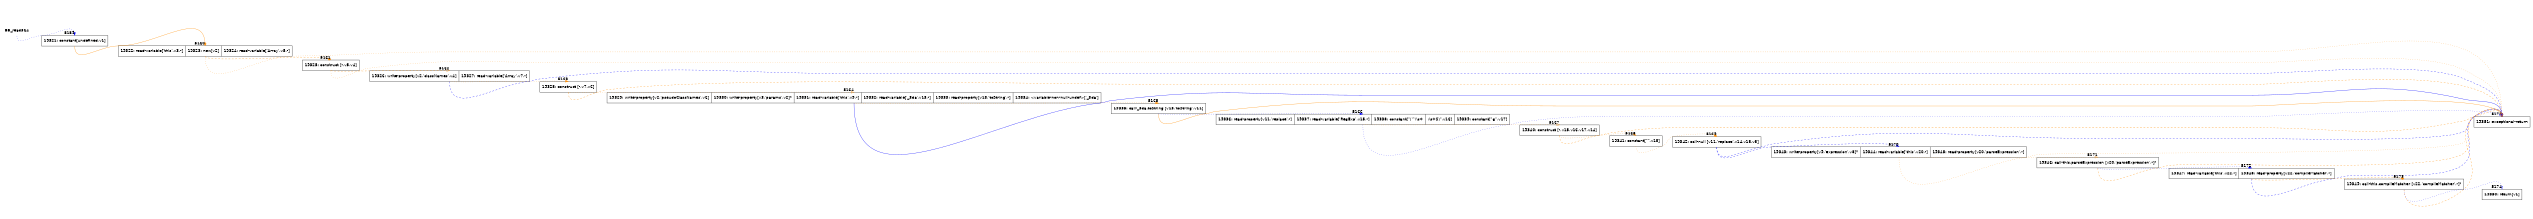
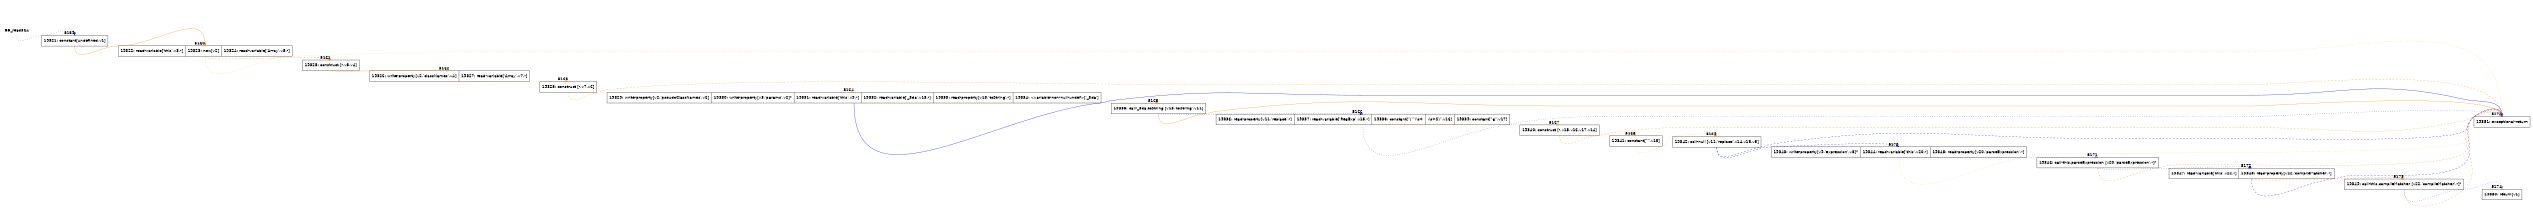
edge "19325: construct [-,v5,v4]" -> "19351: exceptional-return": removed
edge "19325: construct [-,v5,v4]" -> "19326: write-property[v2,'classNames',v4]": style dashed -> solid
edge "19326: write-property[v2,'classNames',v4]" -> "19351: exceptional-return": removed
edge "19343: write-property[v9,'expression',v8]*" -> "19346: call-this.parseExpression [v20,'parseExpression',-]*": color darkorange -> blue
